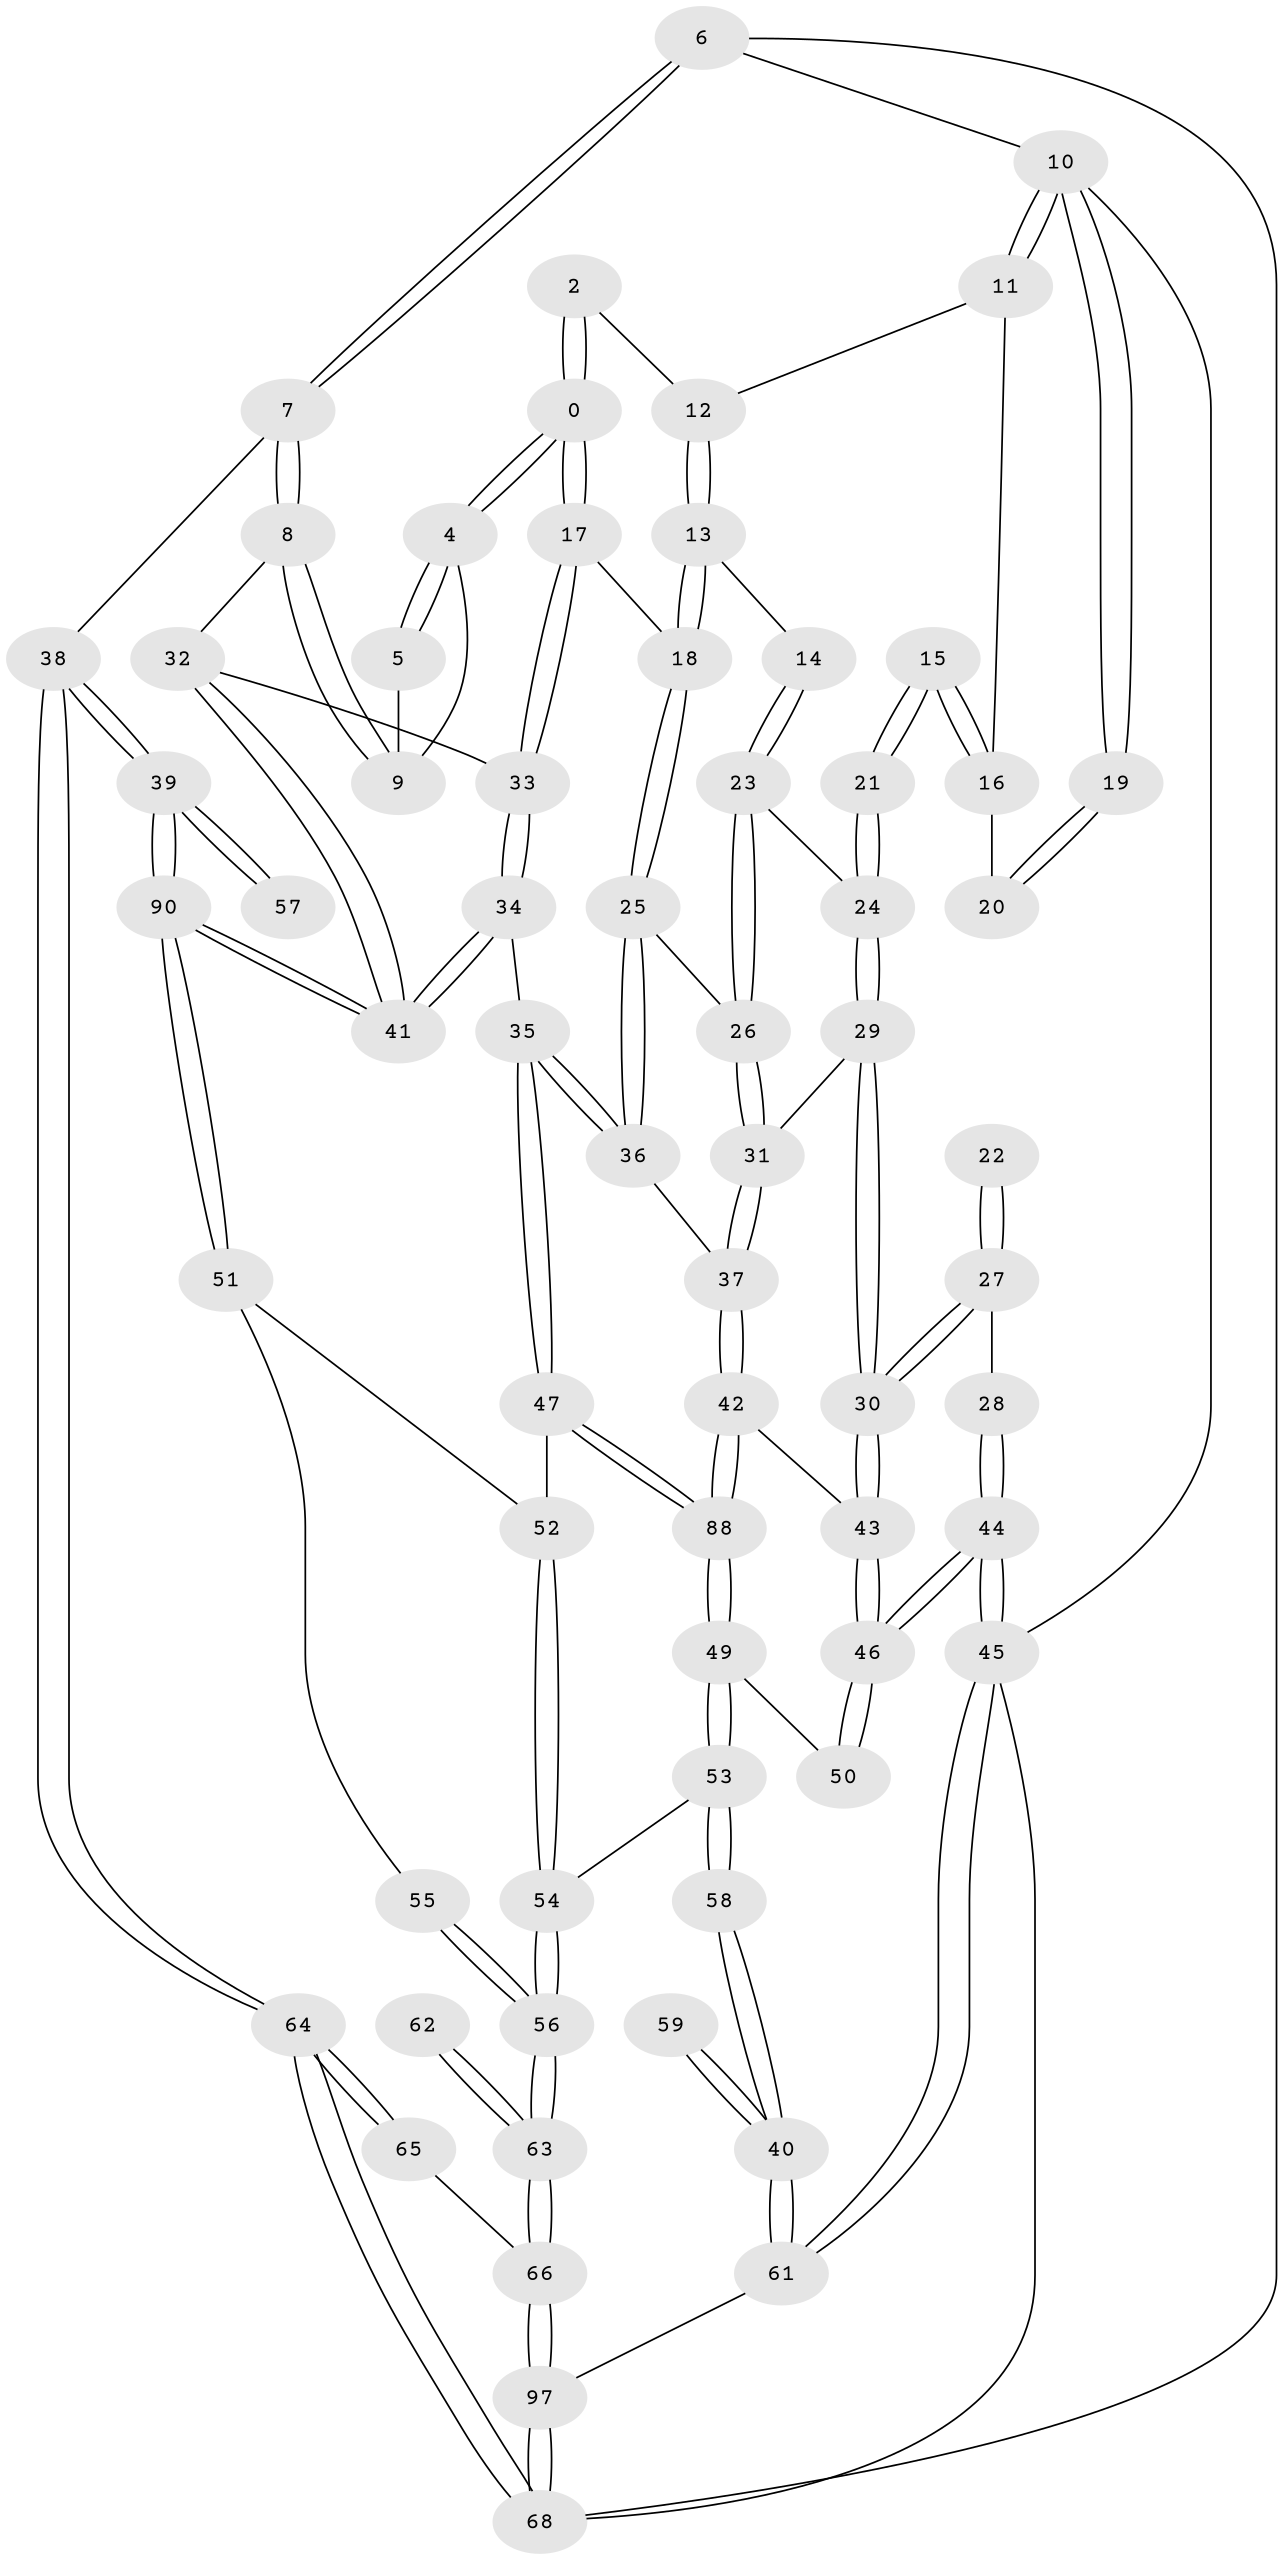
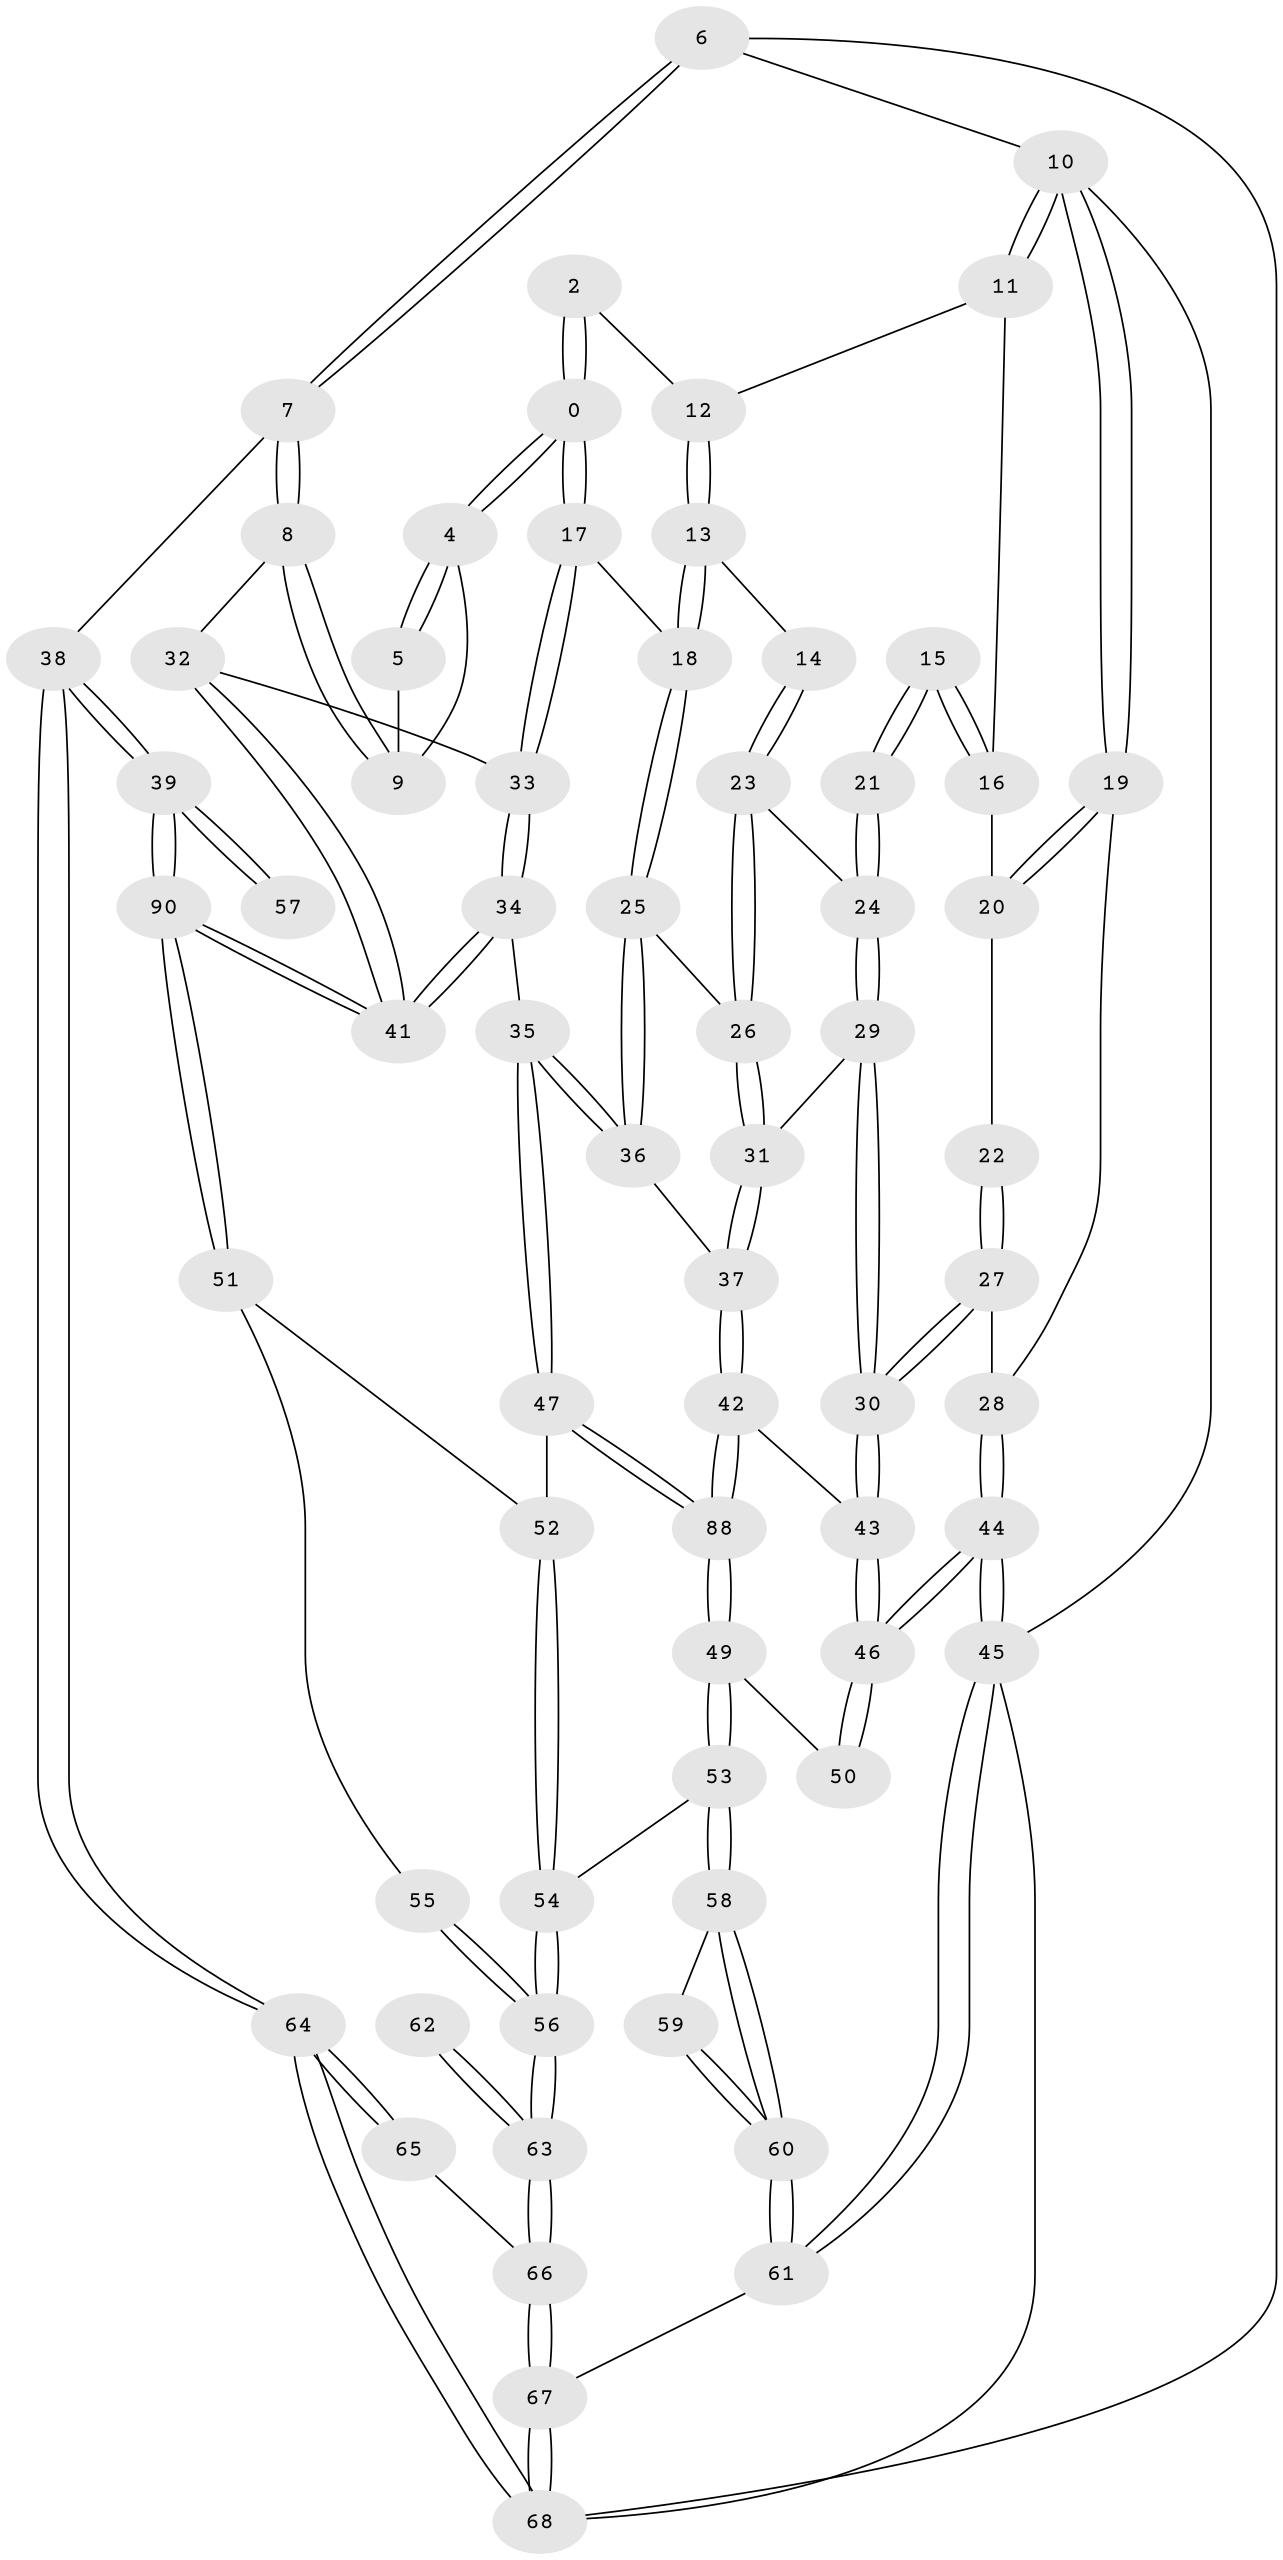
edge "20" -- "22": added
edge "19" -- "28": added
edge "58" -- "59": added
node "40": label "40" -> "60"
node "97": label "97" -> "67"
